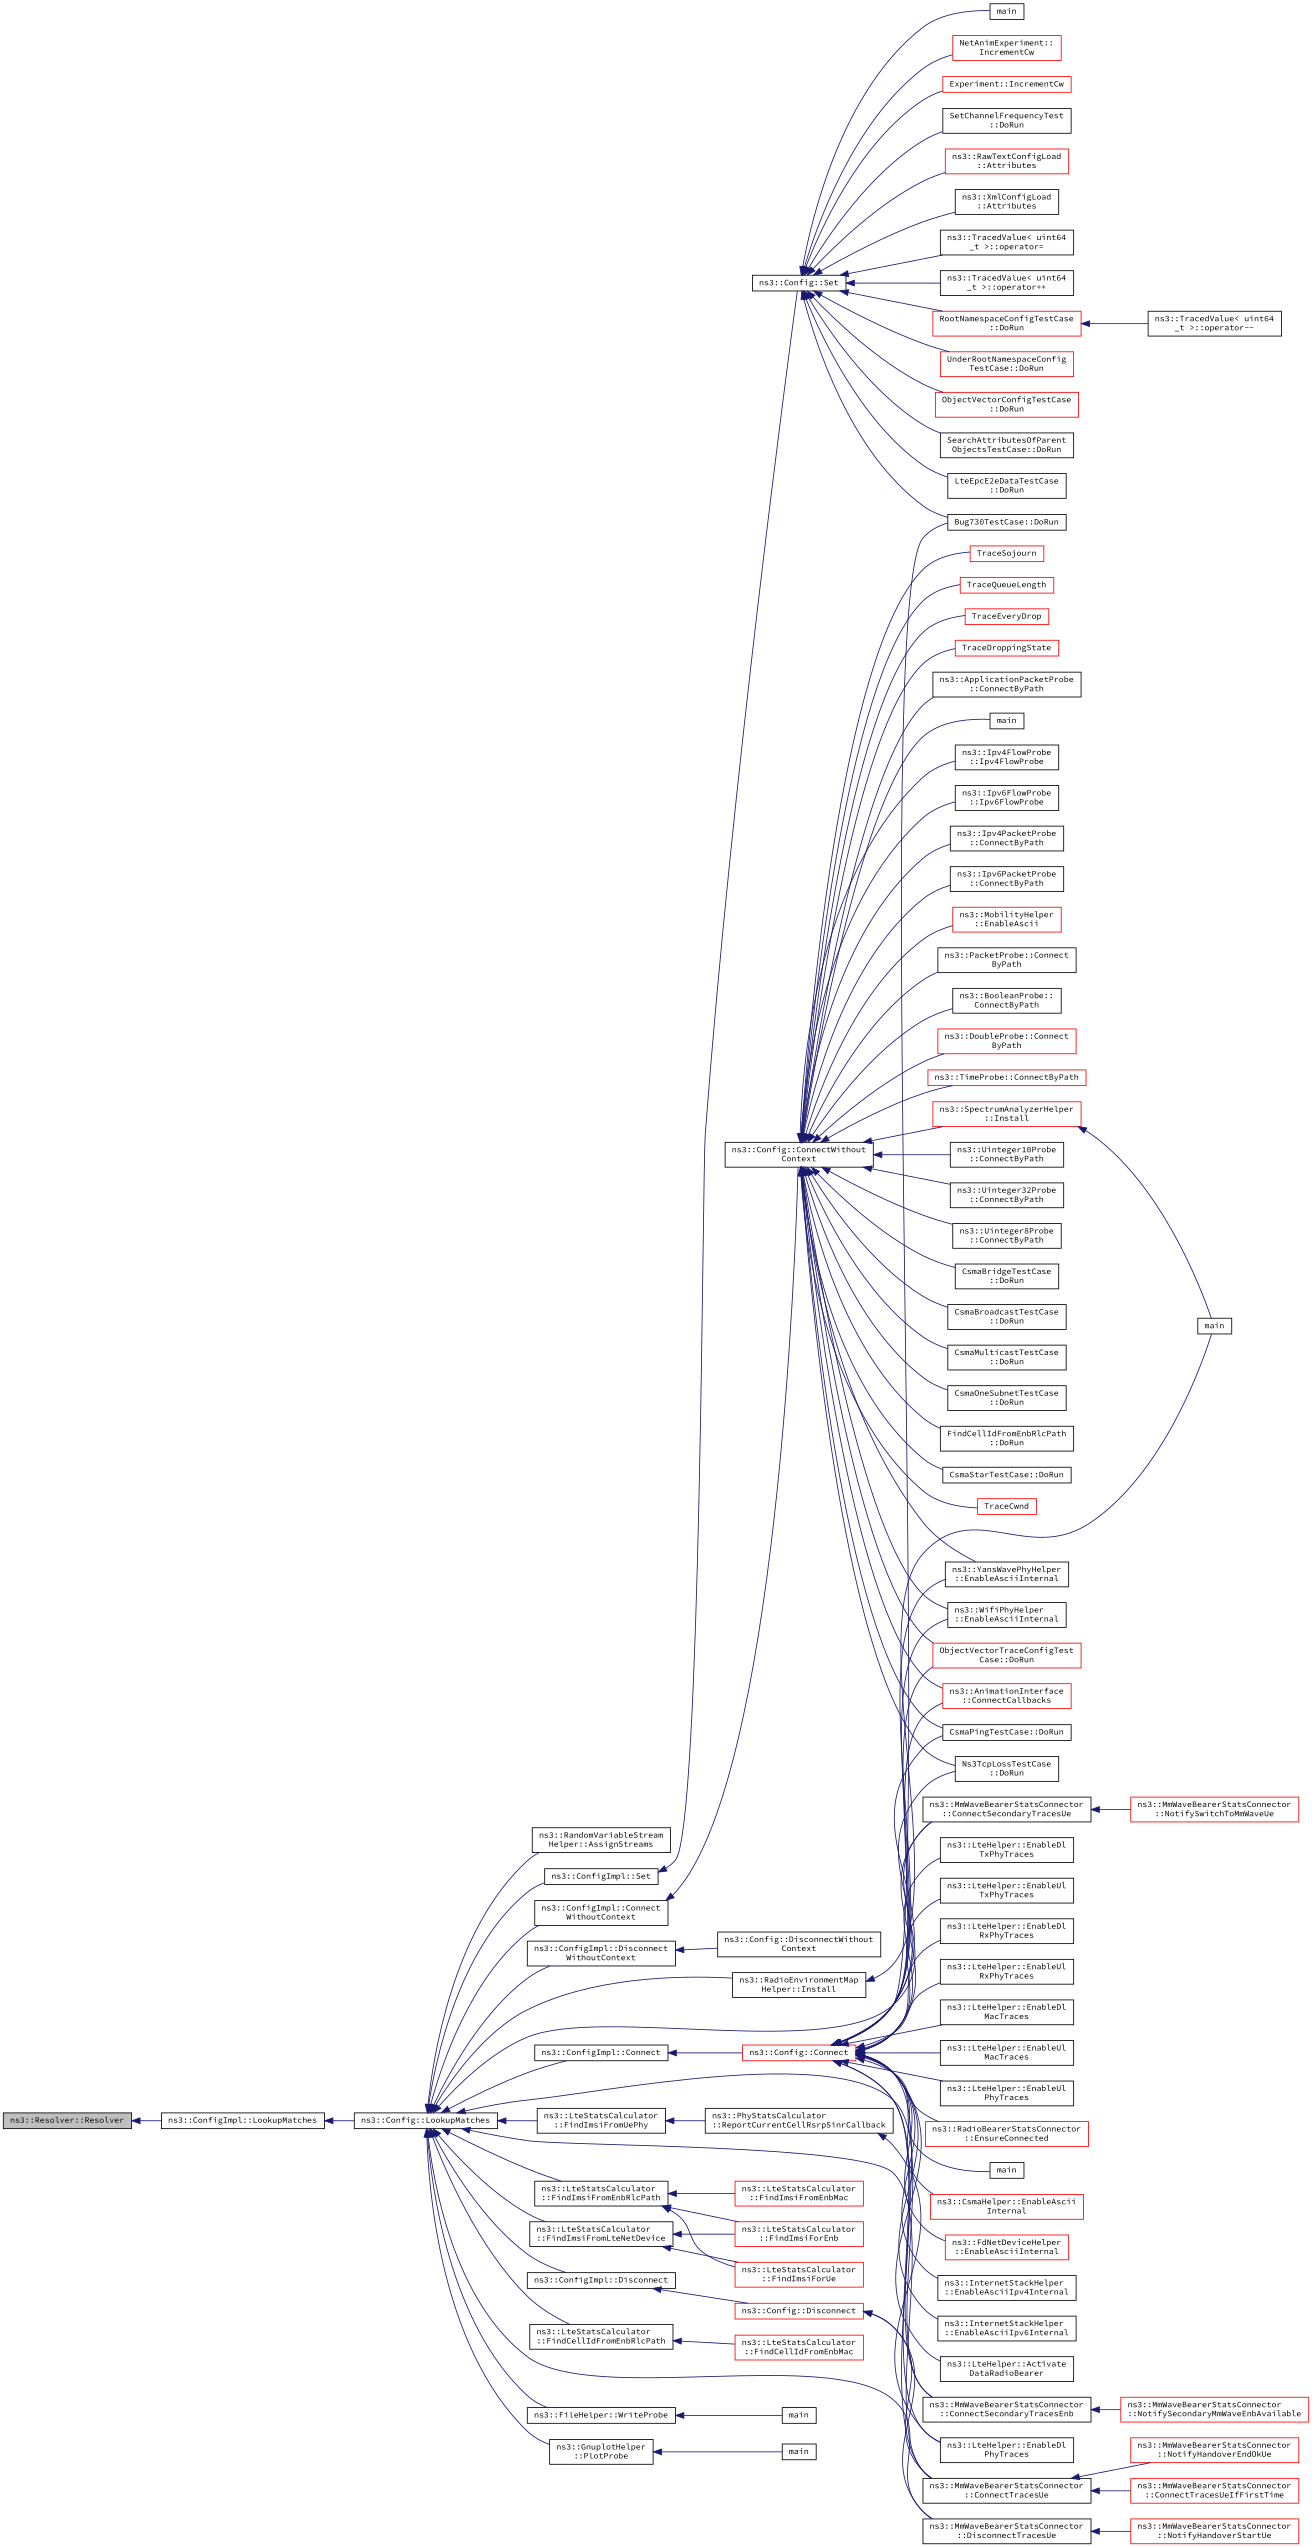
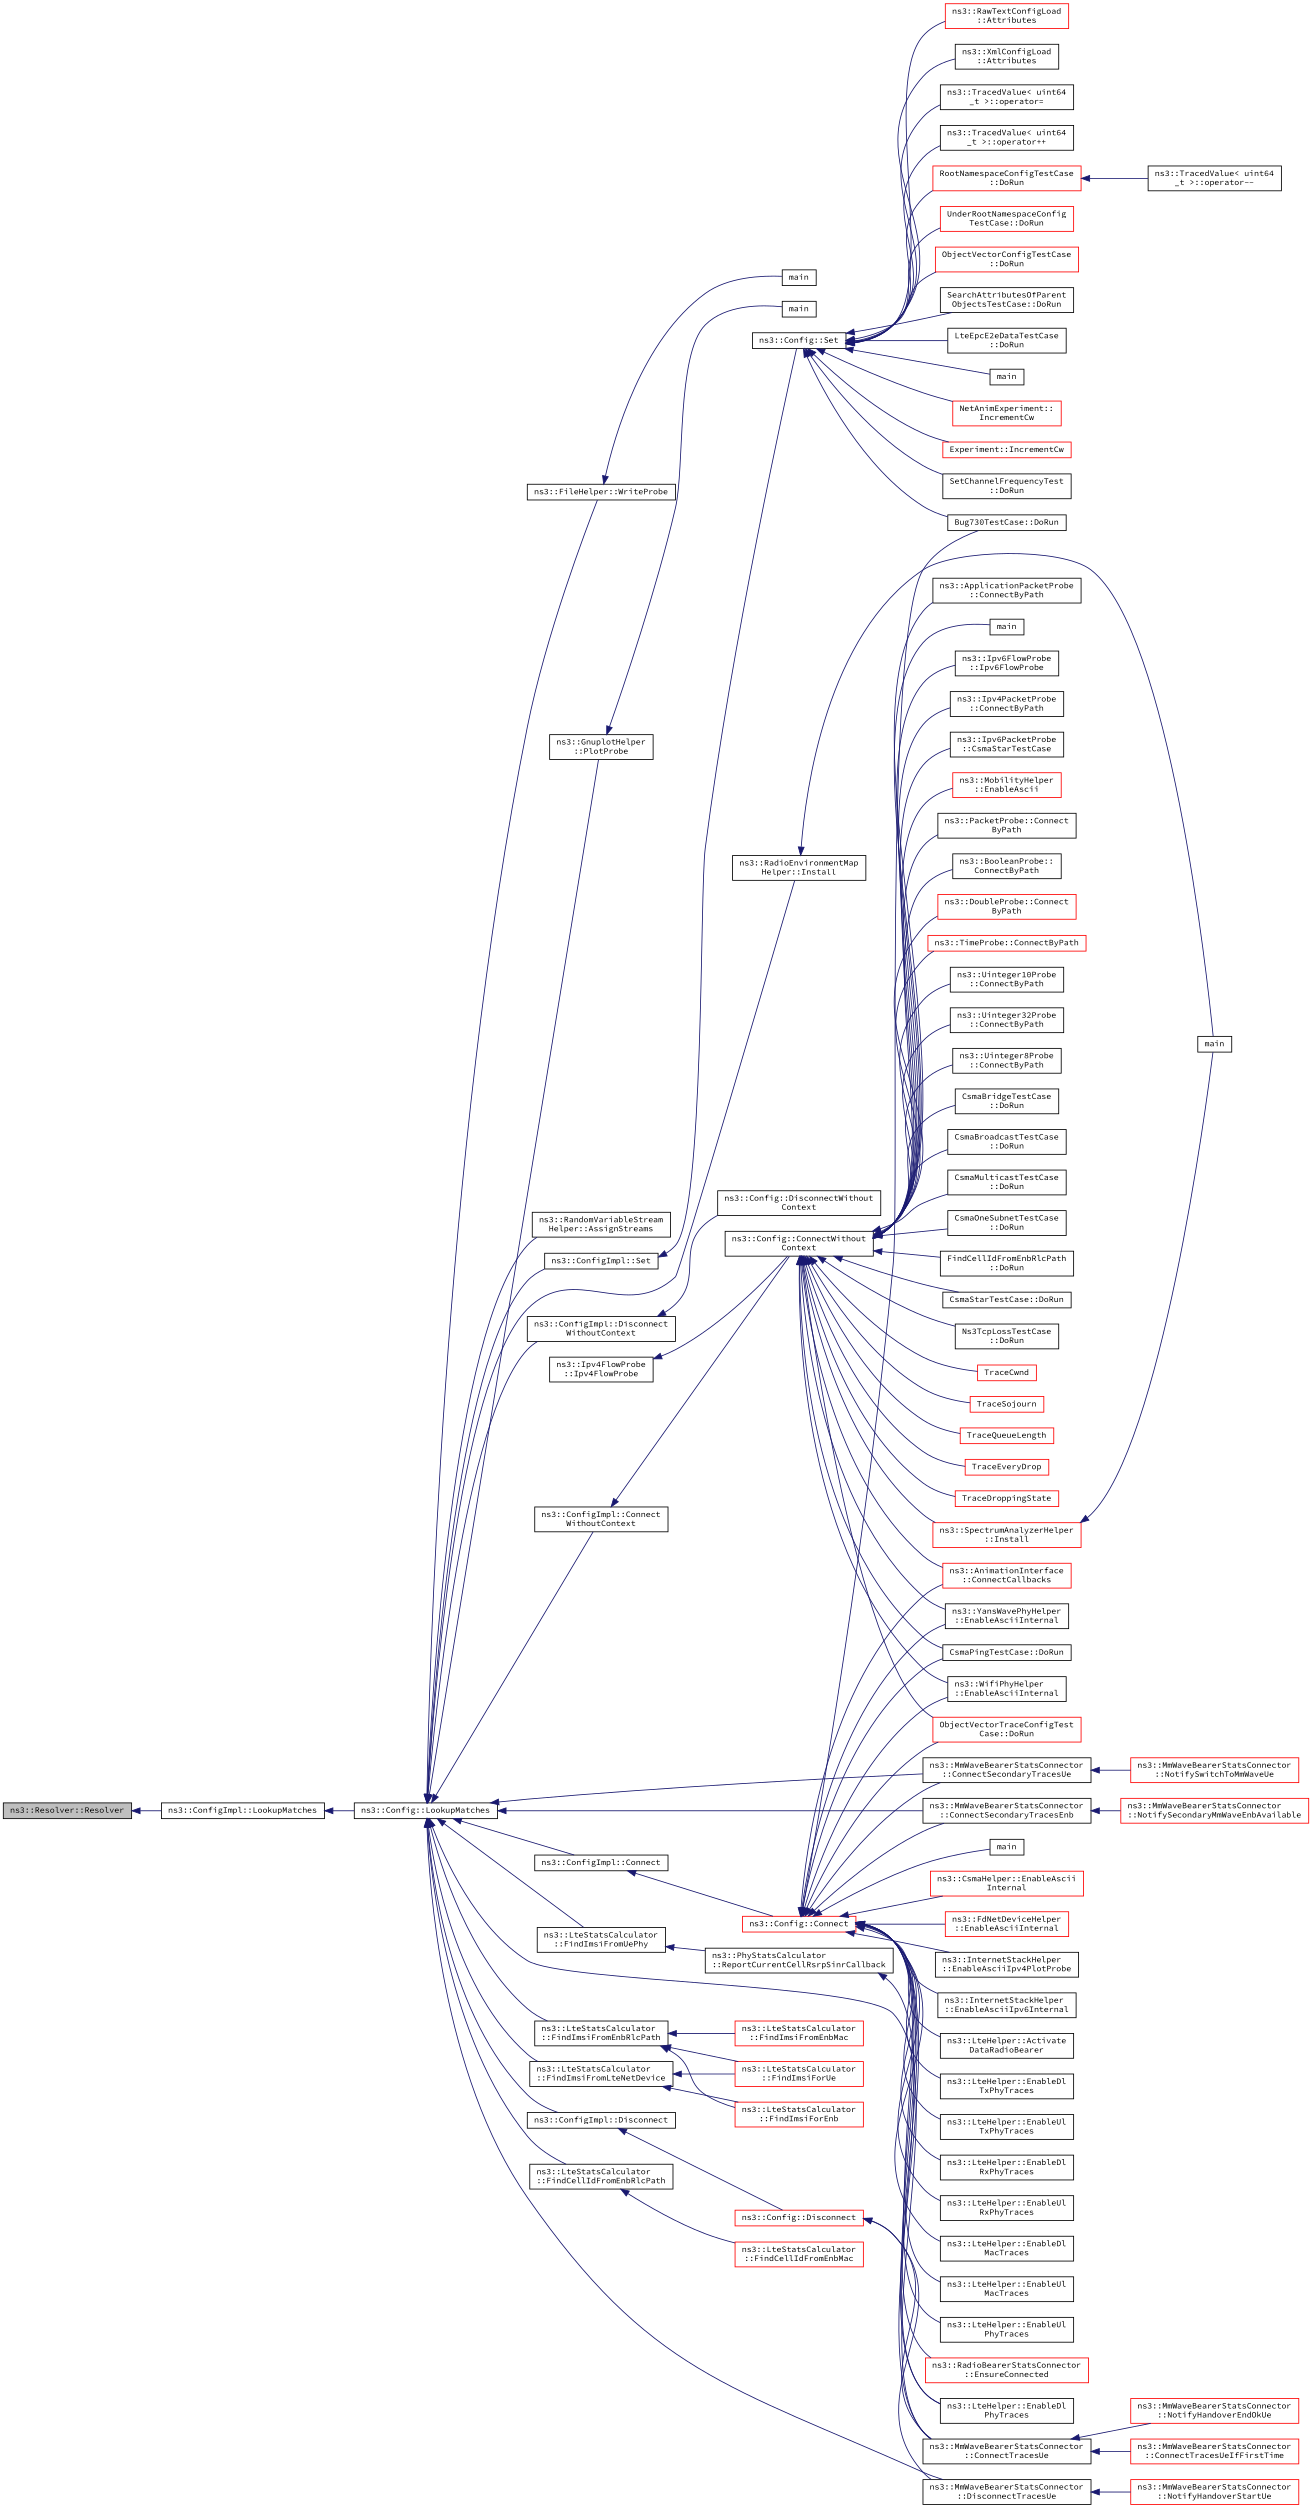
edge "ns3::Ipv4FlowProbe ::Ipv4FlowProbe" -> "ns3::Config::ConnectWithout Context": reversed
node "ns3::Ipv6PacketProbe ::ConnectByPath": label "ns3::Ipv6PacketProbe ::ConnectByPath" -> "ns3::Ipv6PacketProbe ::CsmaStarTestCase"
edge "Ns3TcpLossTestCase ::DoRun" -> "ns3::Config::Connect": removed
node "ns3::InternetStackHelper ::EnableAsciiIpv4Internal": label "ns3::InternetStackHelper ::EnableAsciiIpv4Internal" -> "ns3::InternetStackHelper ::EnableAsciiIpv4PlotProbe"
